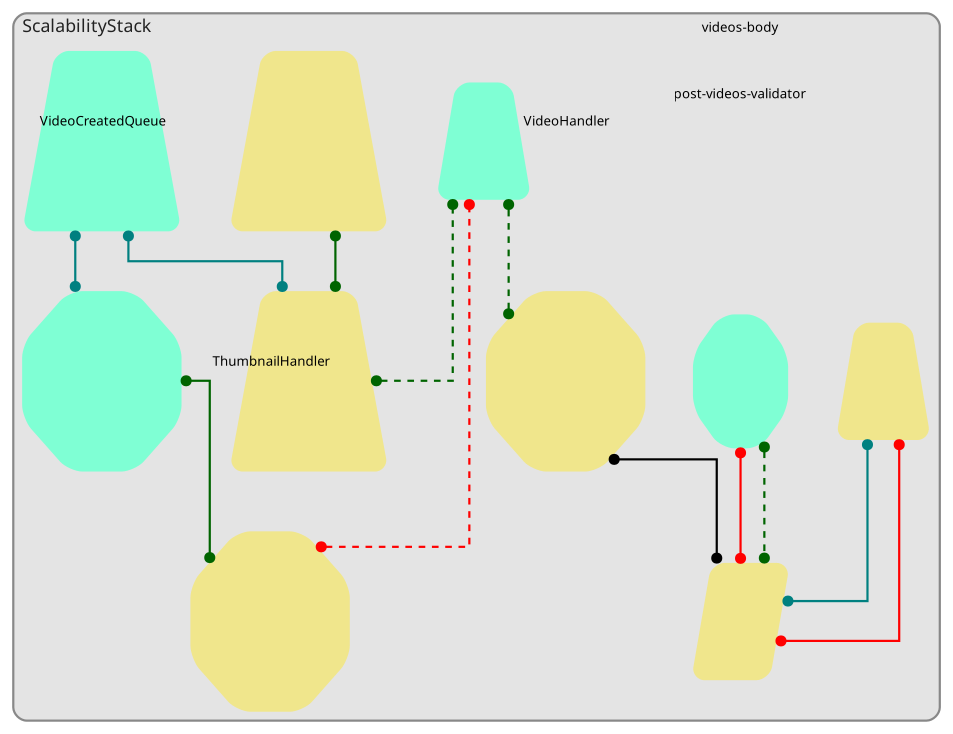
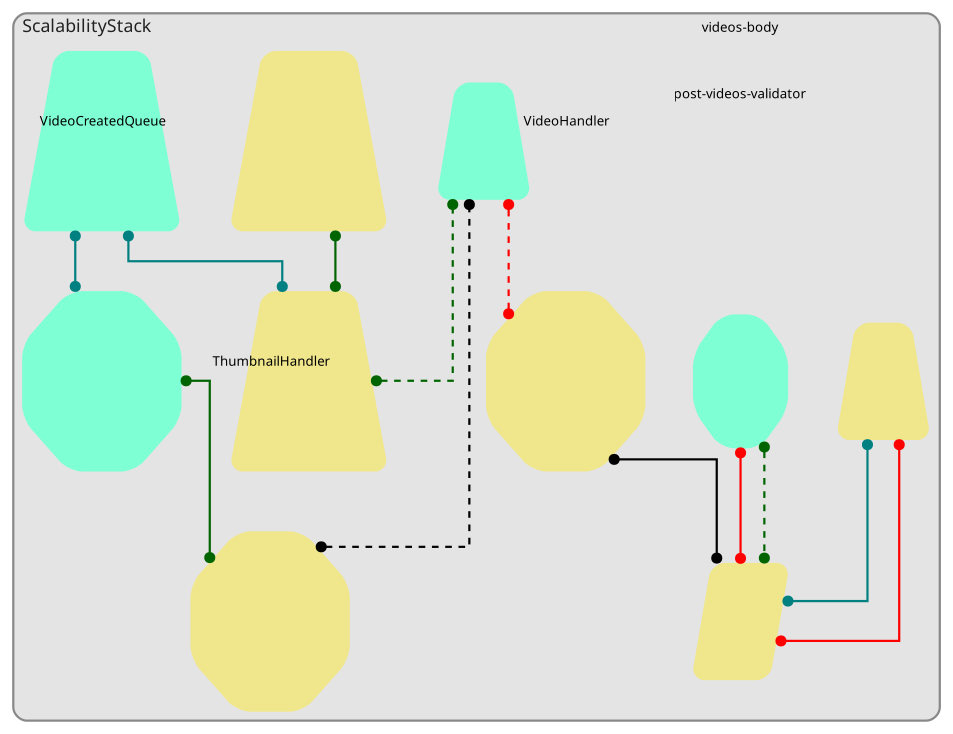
edge "VideoTable" -- "VideoHandler": color darkgreen -> red
edge "VideoTable" -- "ThumbnailHandler": color red -> black
